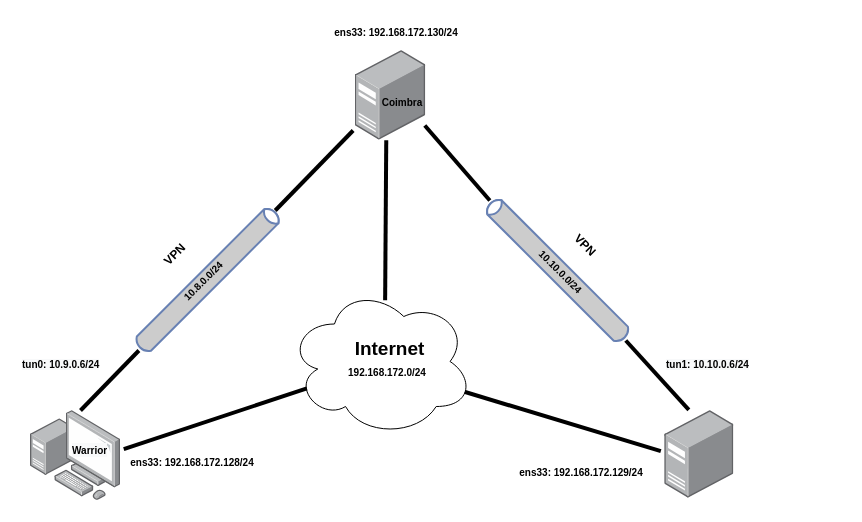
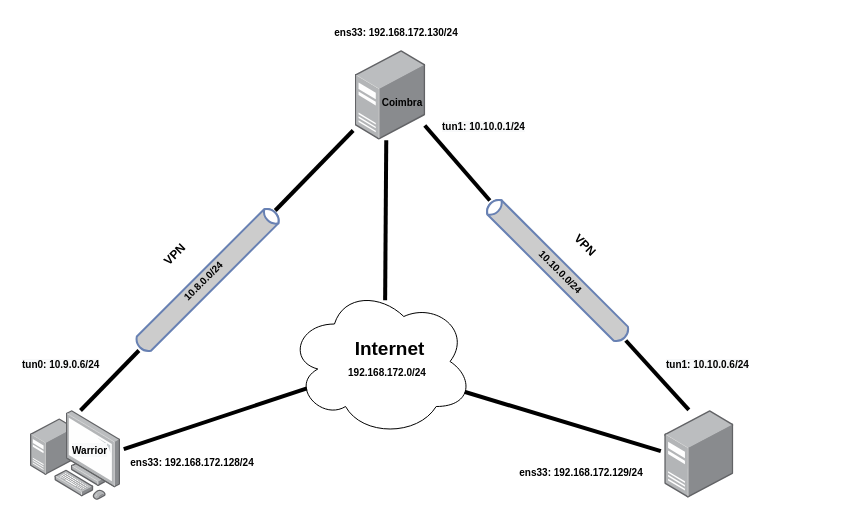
node "tun1: 10.10.0.1/24": added
